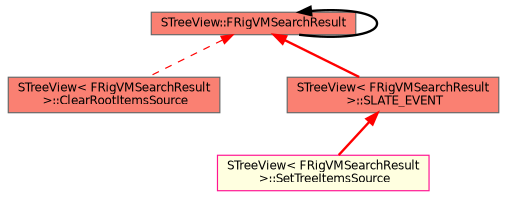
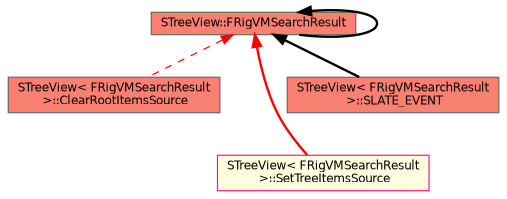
edge "STreeView< FRigVMSearchResult >::SLATE_EVENT" -> "STreeView::FRigVMSearchResult": color red -> black
edge "STreeView< FRigVMSearchResult >::SetTreeItemsSource" -> "STreeView< FRigVMSearchResult >::SLATE_EVENT": now "STreeView< FRigVMSearchResult >::SetTreeItemsSource" -> "STreeView::FRigVMSearchResult"
